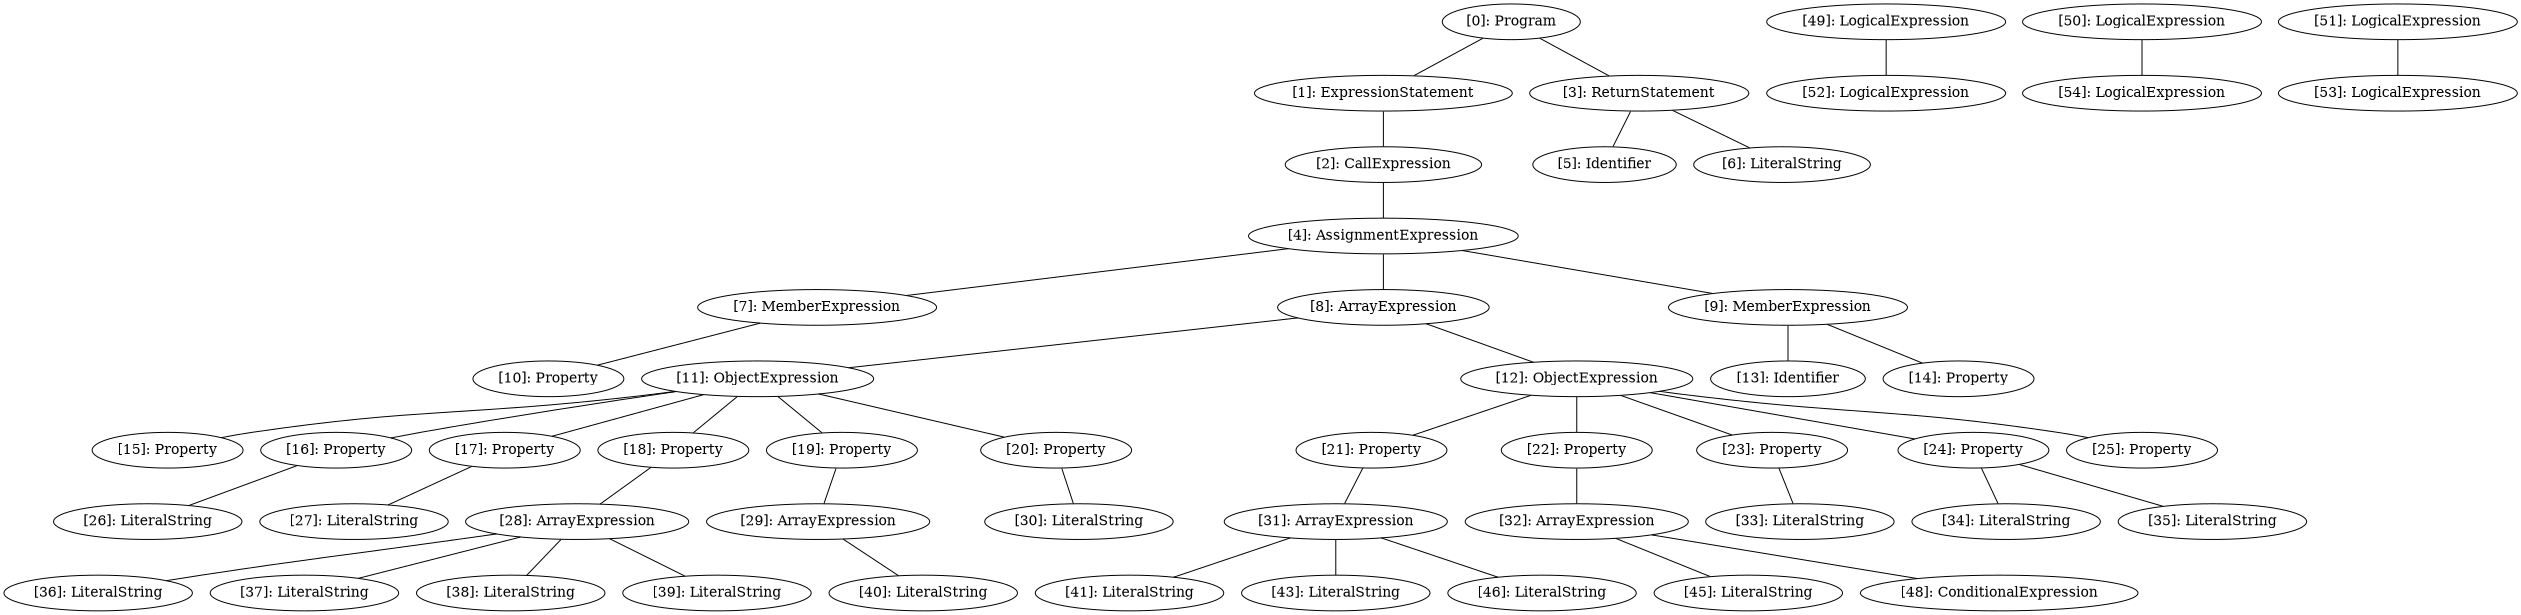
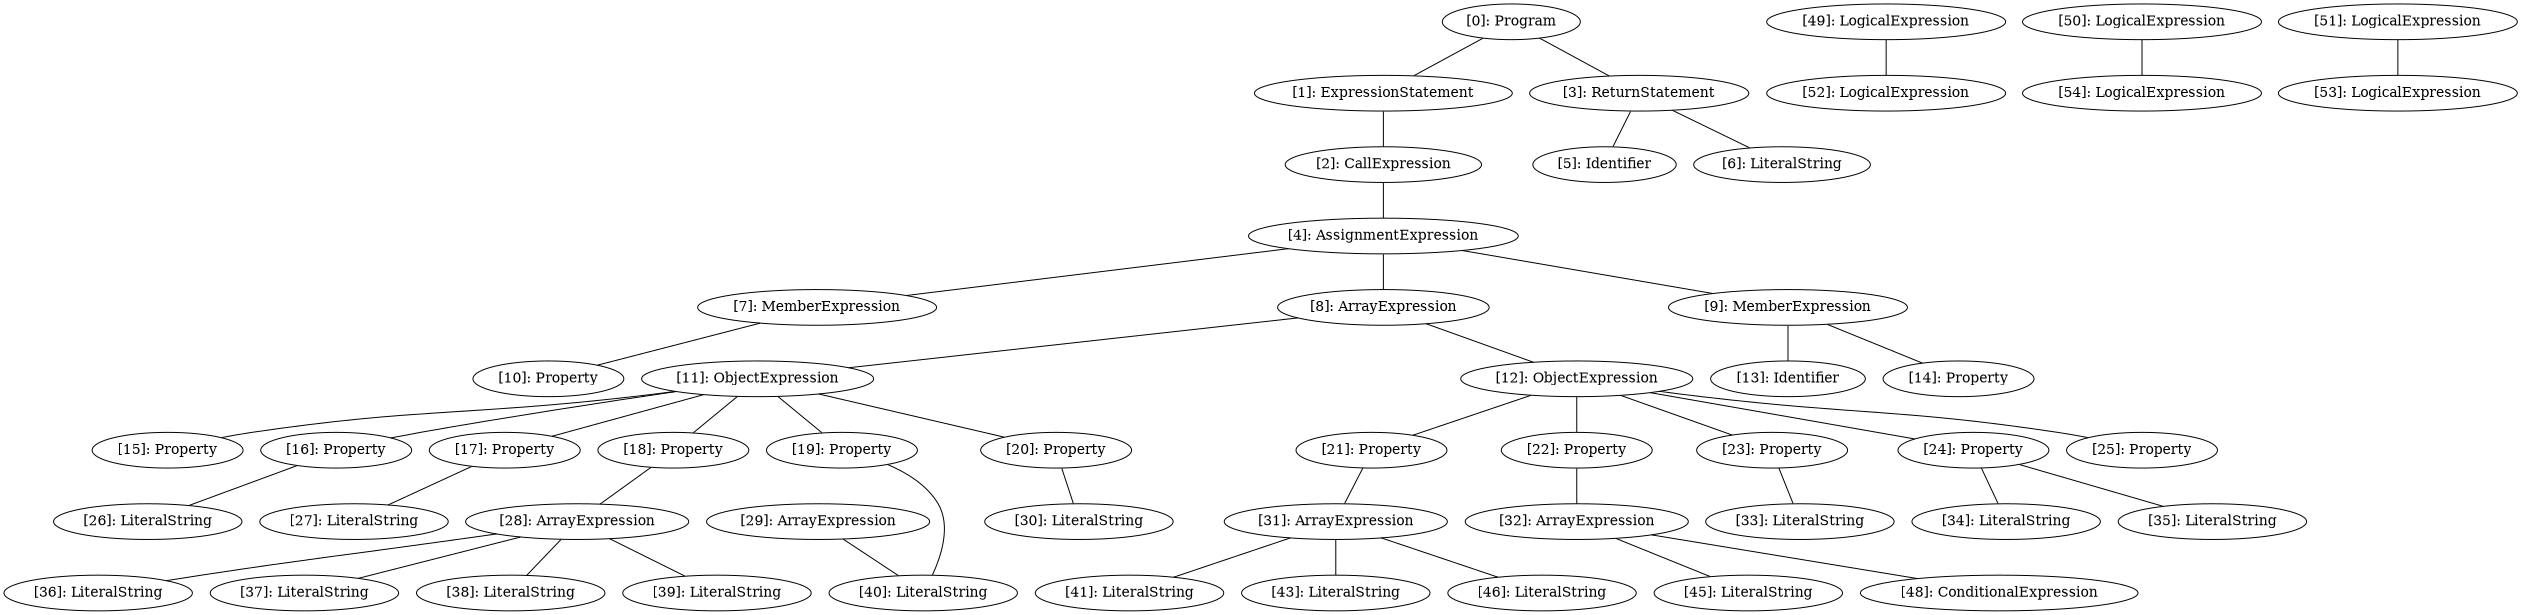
edge "[19]: Property" -- "[29]: ArrayExpression": now "[19]: Property" -- "[40]: LiteralString"
